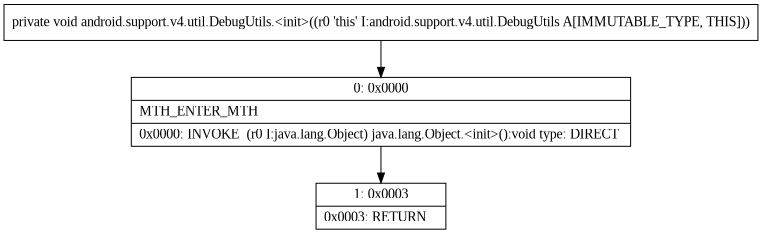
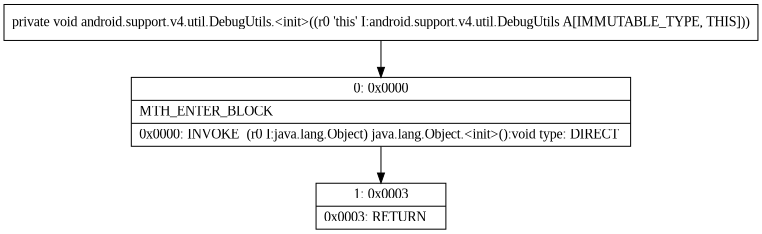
node "0: 0x0000": text "MTH_ENTER_MTH" -> "MTH_ENTER_BLOCK"
